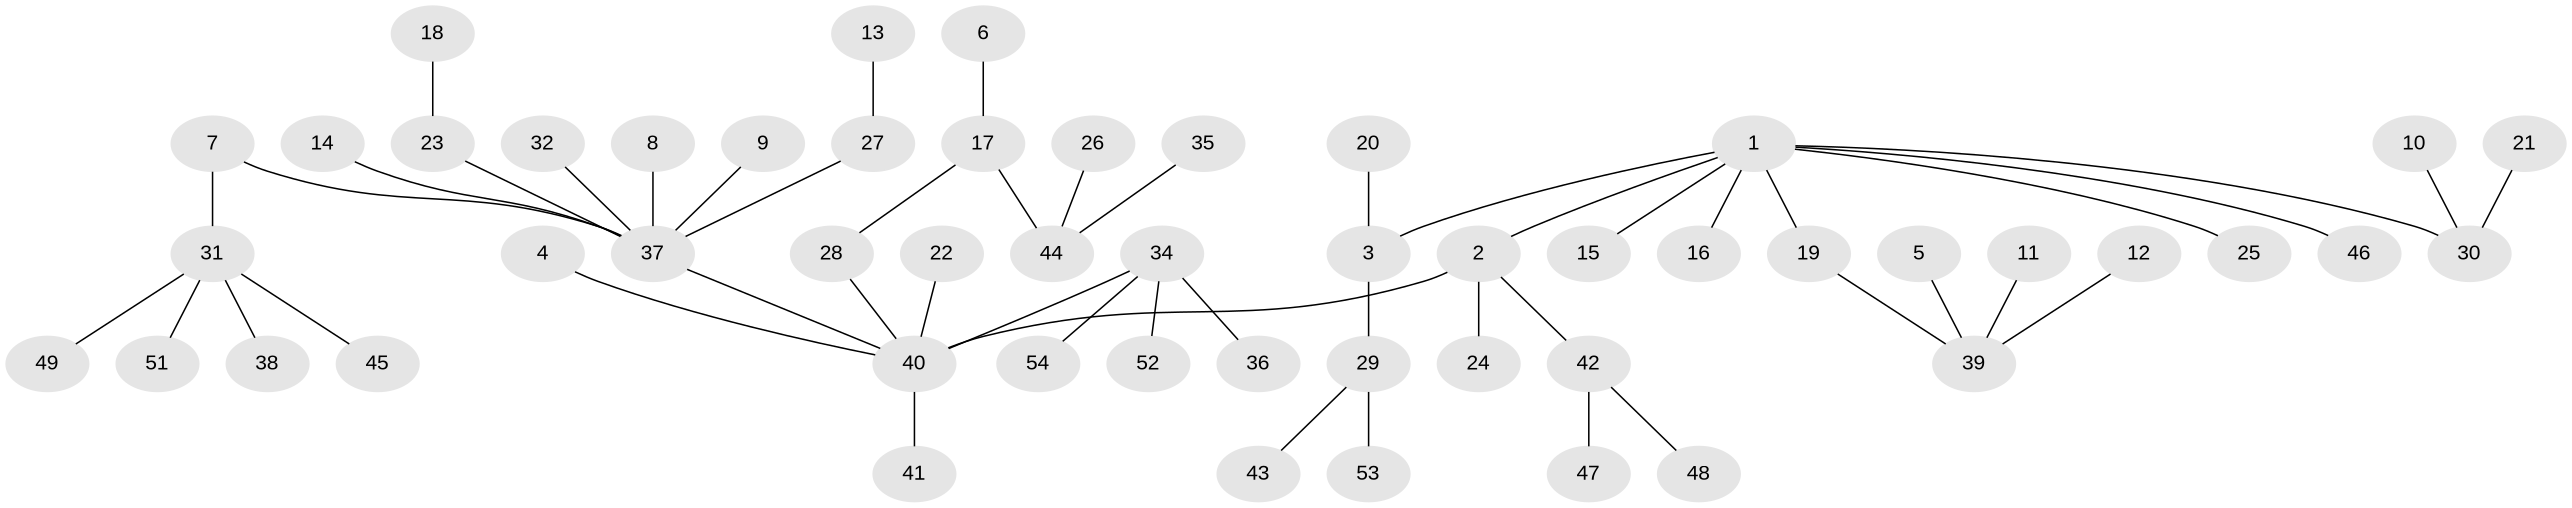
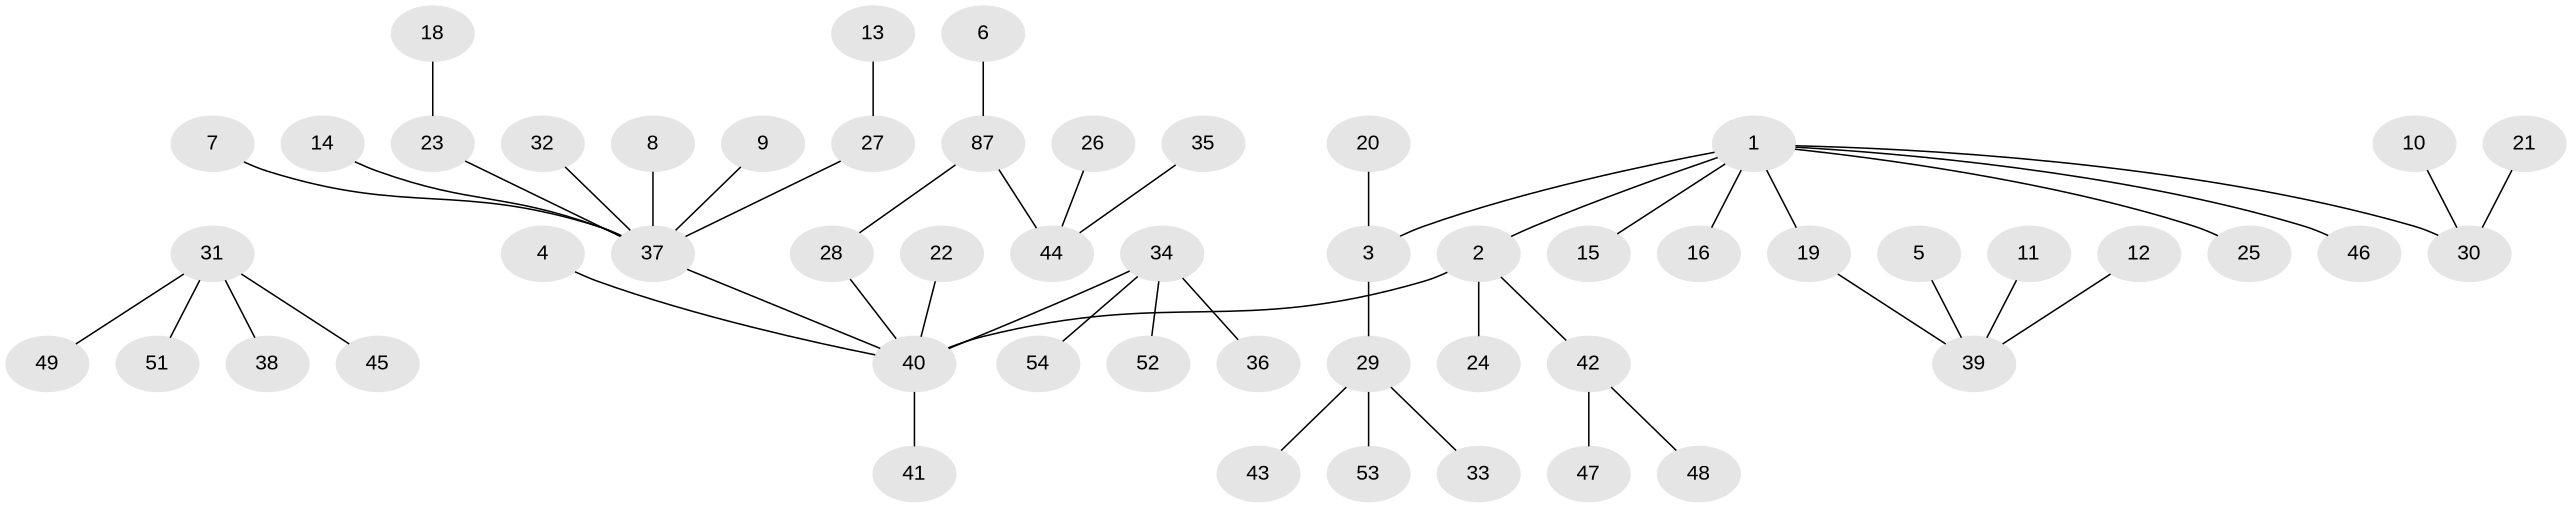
node "17": label "17" -> "87"
edge "7" -- "31": removed
node "33": added
